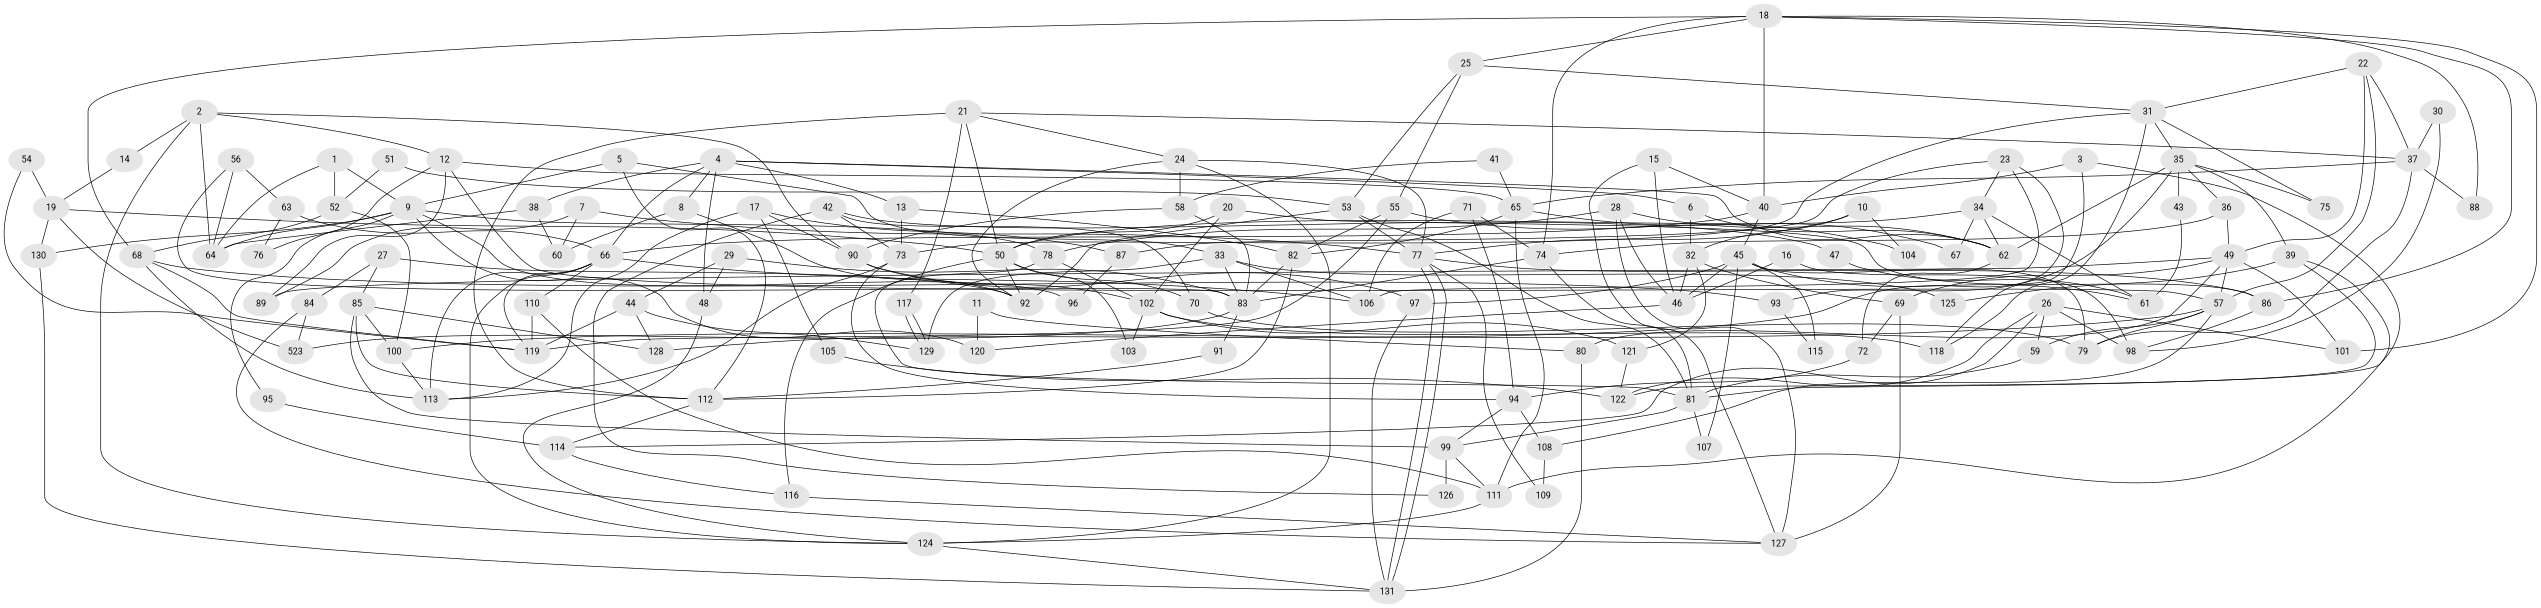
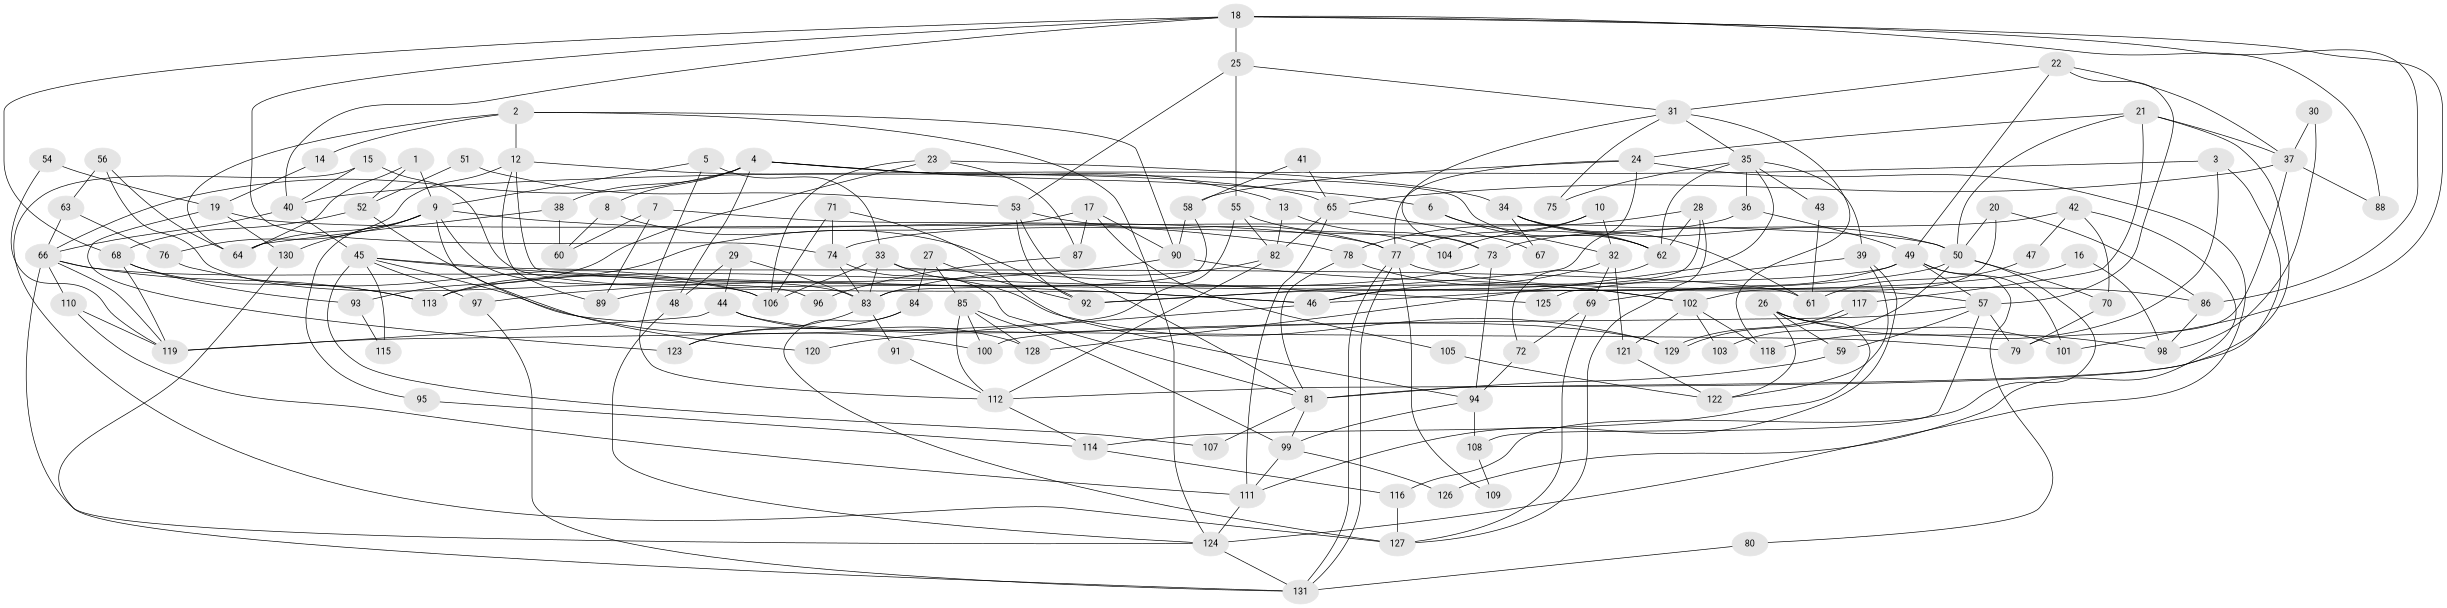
edge "76" -- "106": added
node "11": removed
node "523": label "523" -> "123"
edge "100" -- "113": removed
